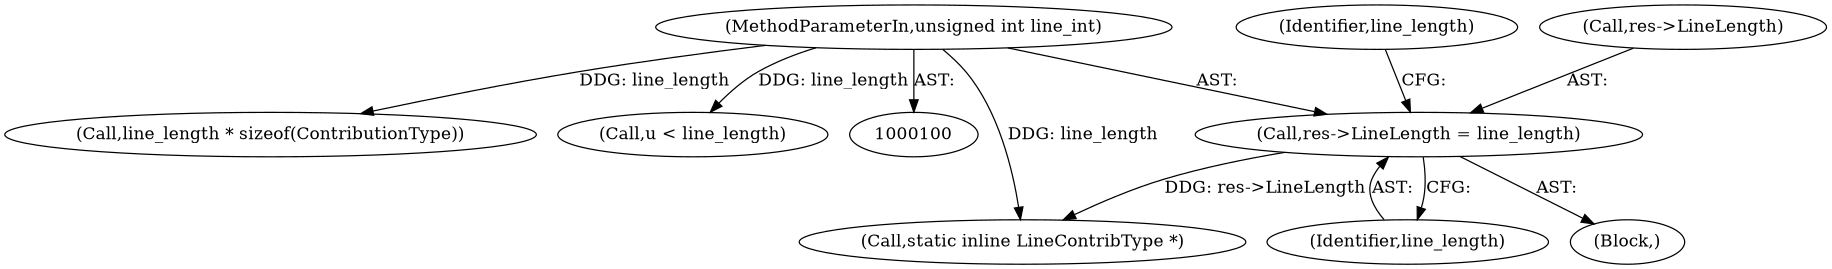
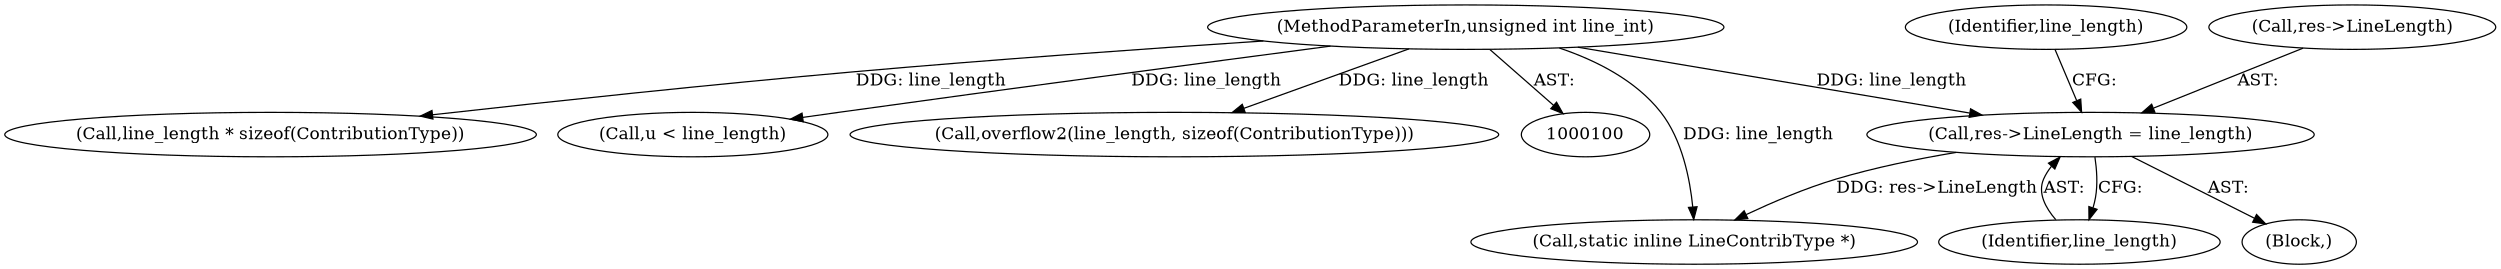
edge "(MethodParameterIn,unsigned int line_int)" -> "(Call,res->LineLength = line_length)": label "AST: " -> "DDG: line_length"
node "(Call,overflow2(line_length, sizeof(ContributionType)))": added
